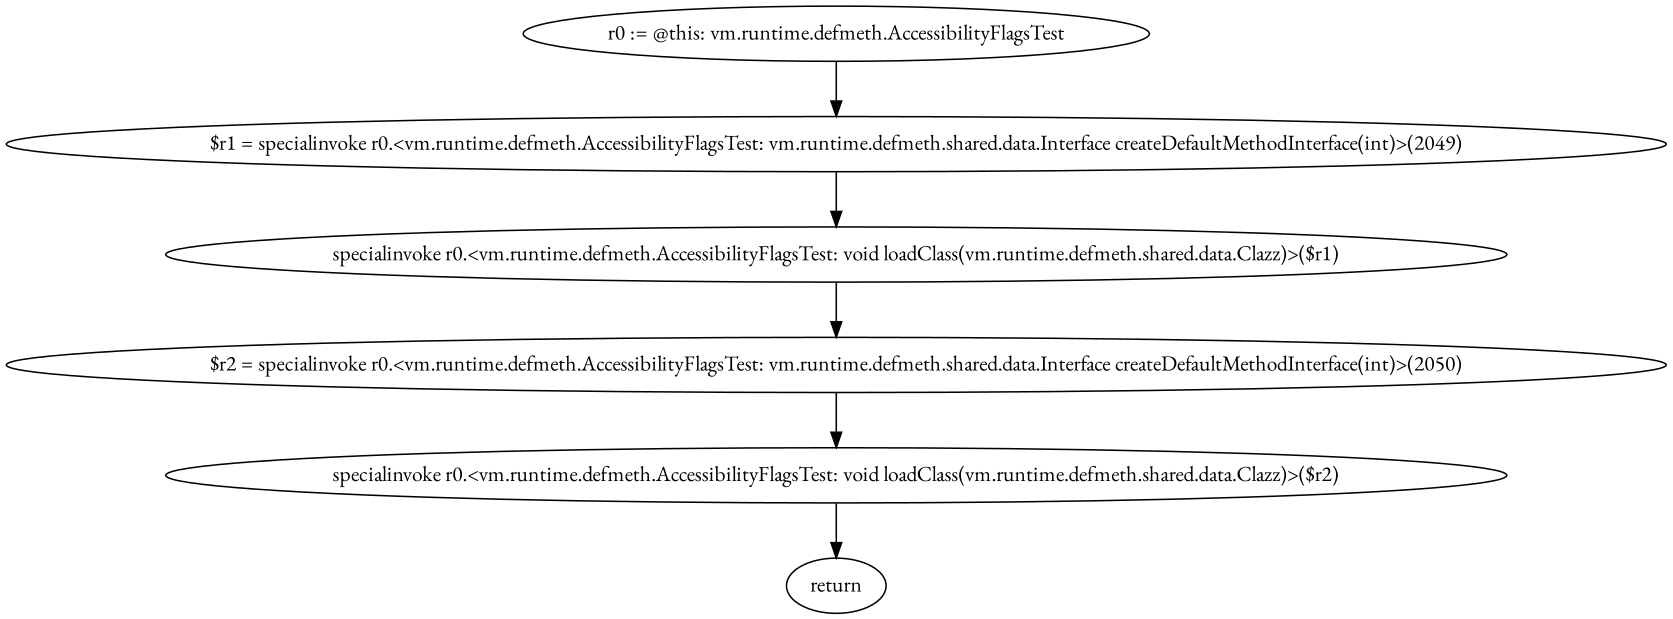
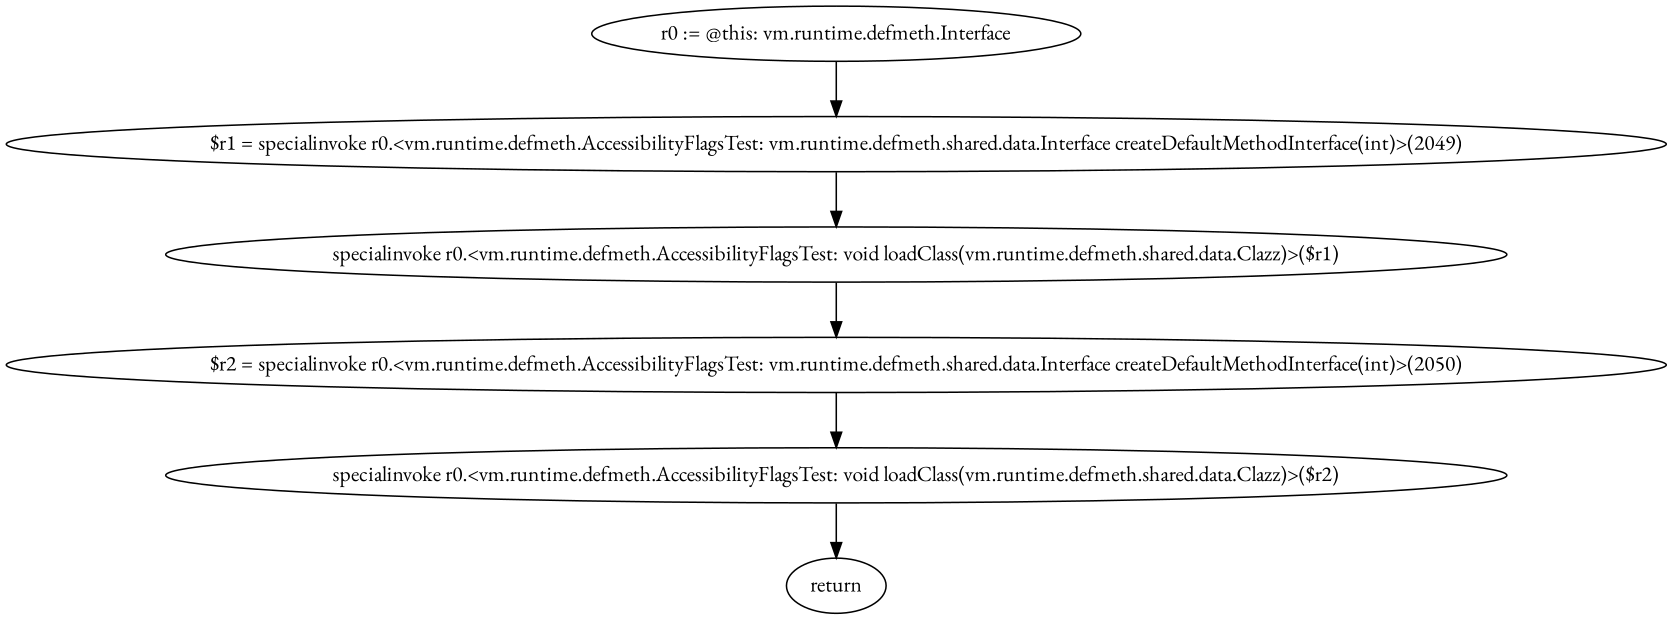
node "r0 := @this: vm.runtime.defmeth.AccessibilityFlagsTest": label "r0 := @this: vm.runtime.defmeth.AccessibilityFlagsTest" -> "r0 := @this: vm.runtime.defmeth.Interface"
